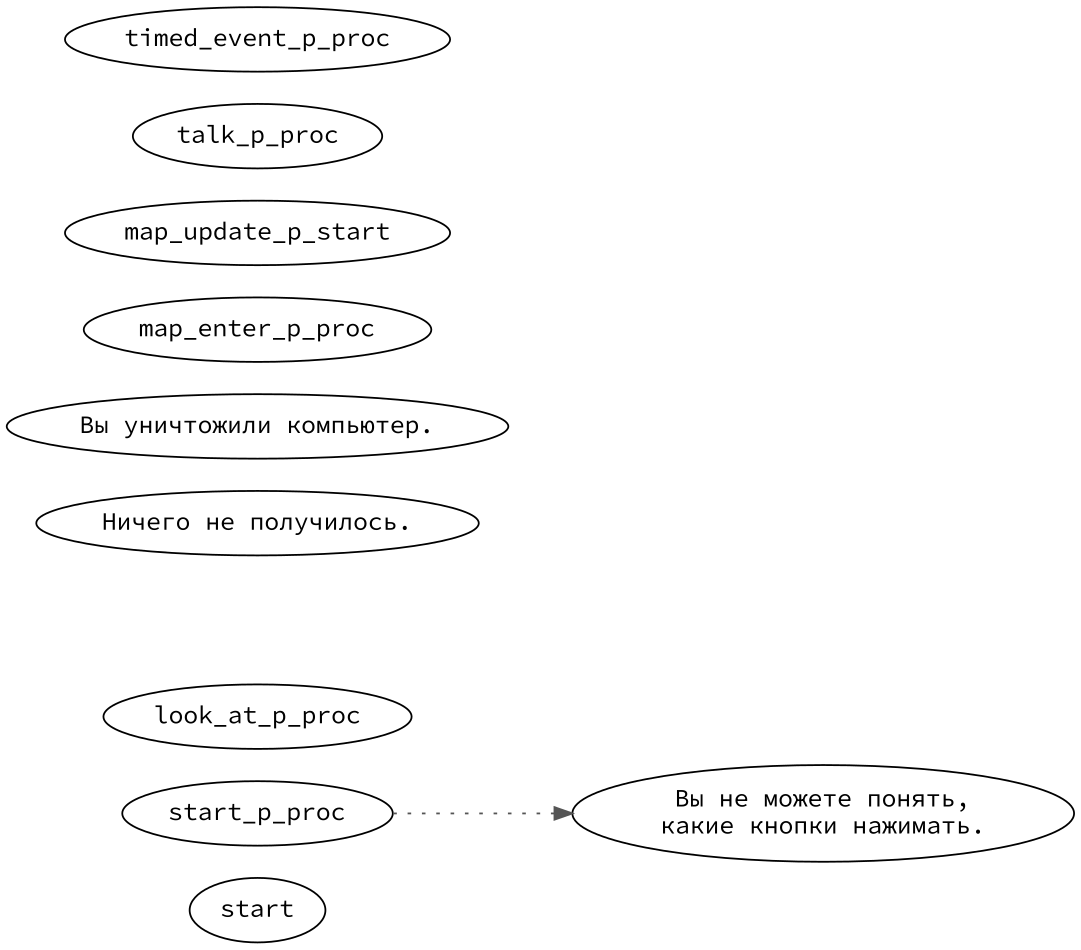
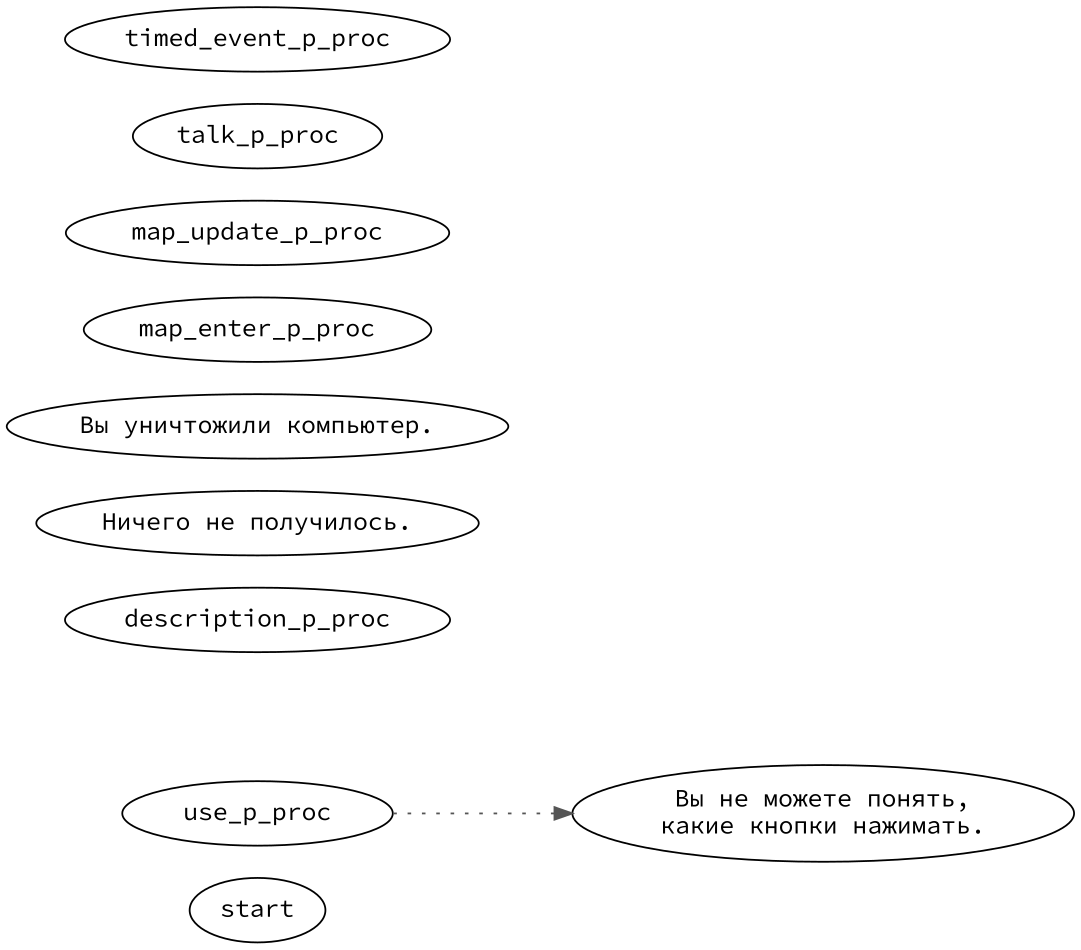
node "map_update_p_start": label "map_update_p_start" -> "map_update_p_proc"
node "description_p_proc": added
node "look_at_p_proc": removed
node "start_p_proc": label "start_p_proc" -> "use_p_proc"
